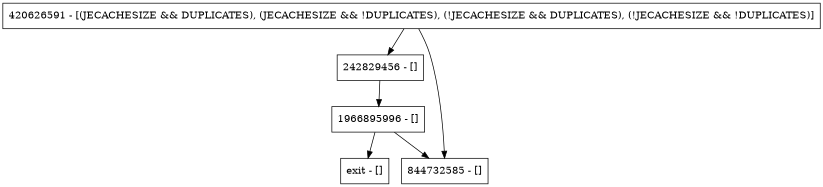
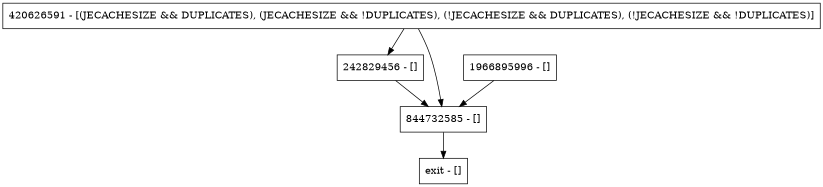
edge "242829456 - []" -> "1966895996 - []": now "242829456 - []" -> "844732585 - []"
edge "1966895996 - []" -> "exit - []": now "844732585 - []" -> "exit - []"
